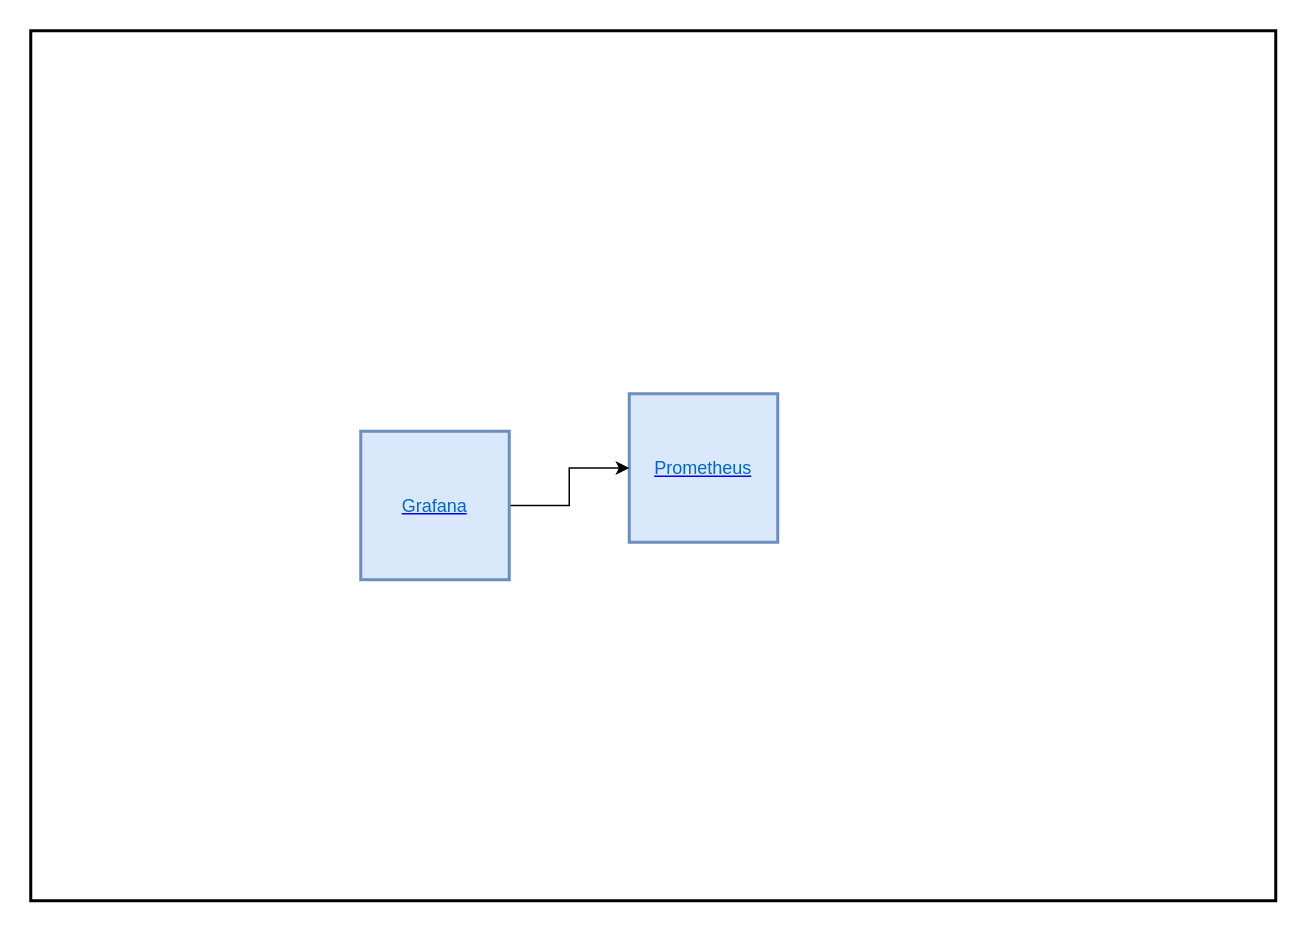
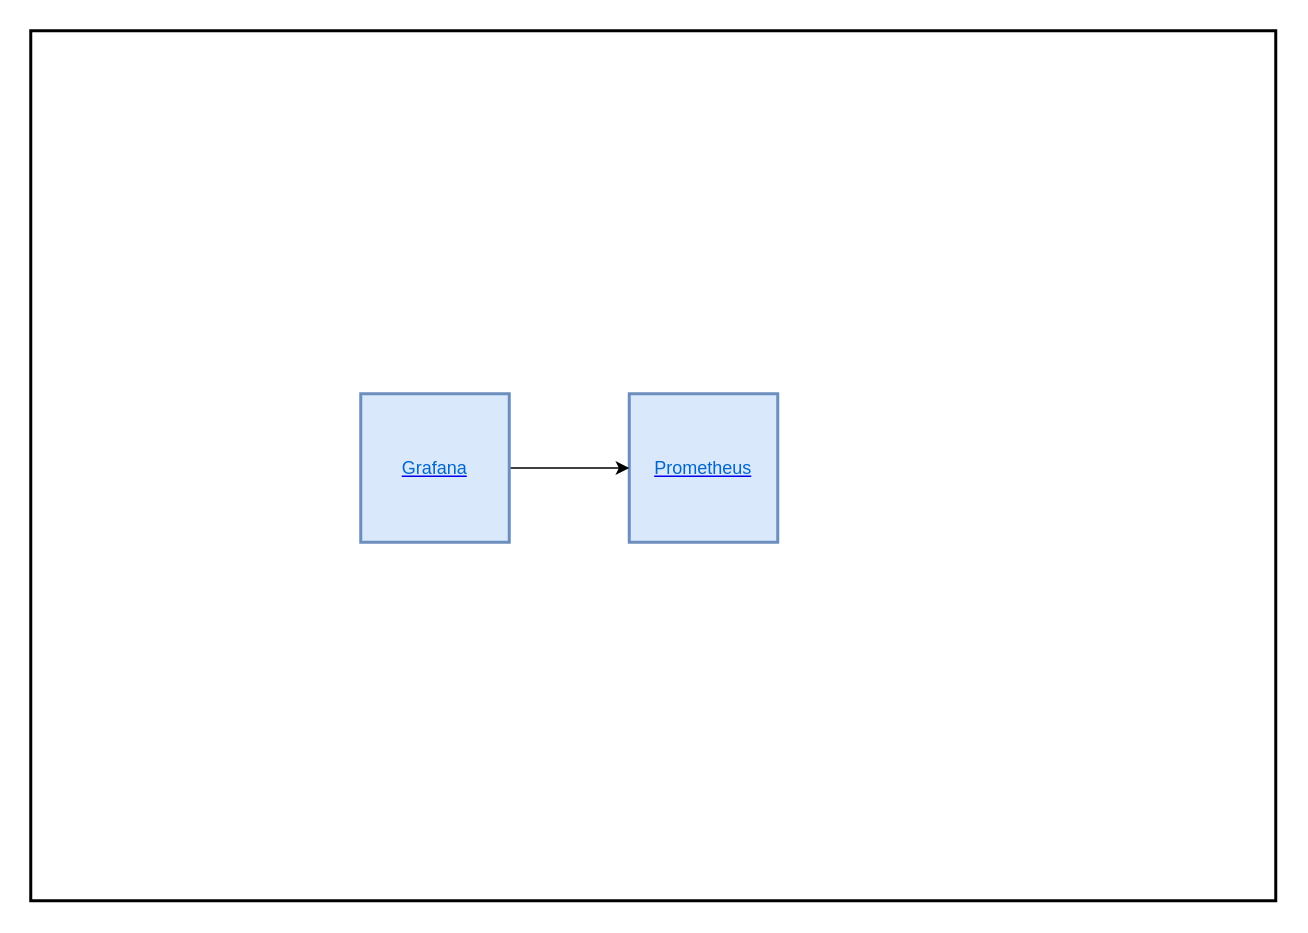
node "Grafana": moved (435, 506) -> (435, 468)
